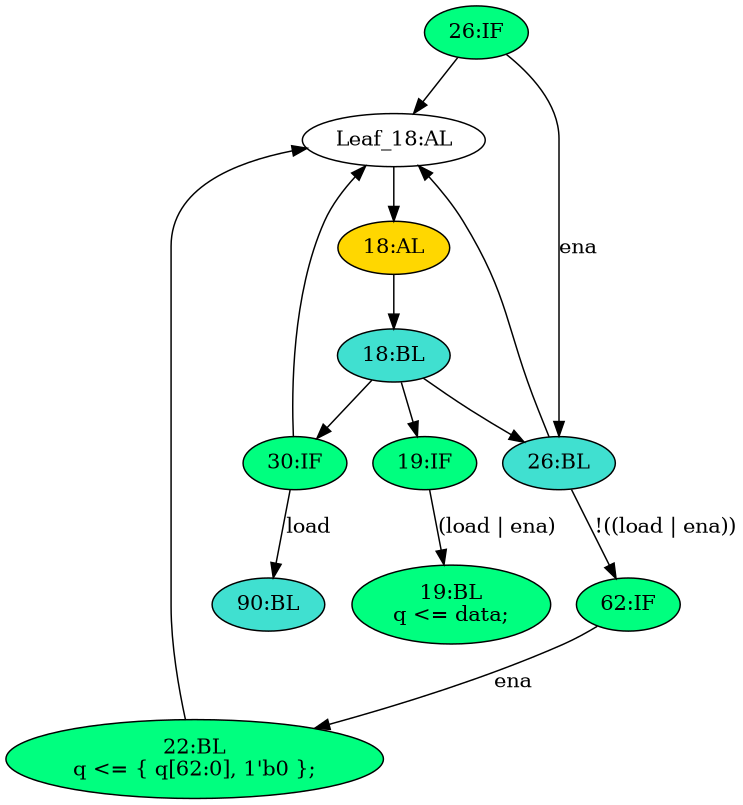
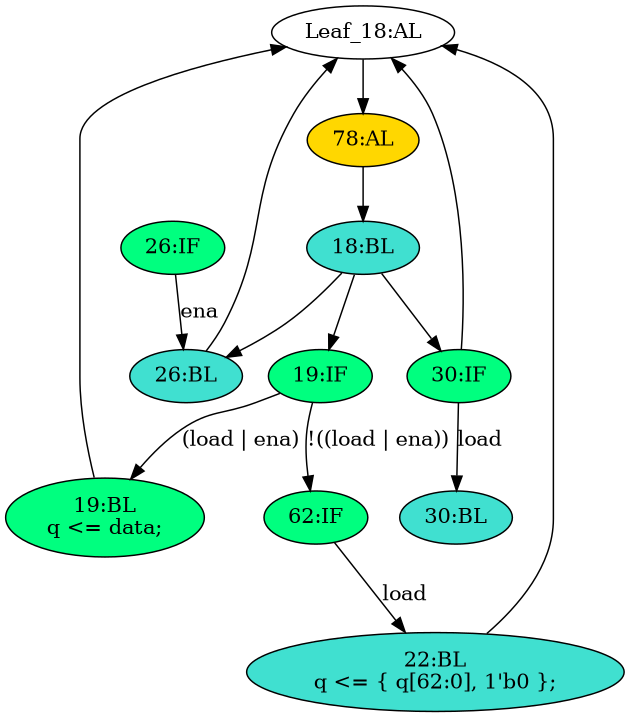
edge "26:IF" -> "Leaf_18:AL": now "19:BL q <= data;" -> "Leaf_18:AL"
node "18:AL": label "18:AL" -> "78:AL"
edge "26:BL" -> "62:IF": now "19:IF" -> "62:IF"
node "90:BL": label "90:BL" -> "30:BL"
edge "62:IF" -> "22:BL q <= { q[62:0], 1'b0 };": label "ena" -> "load"
node "22:BL q <= { q[62:0], 1'b0 };": fillcolor springgreen -> turquoise
